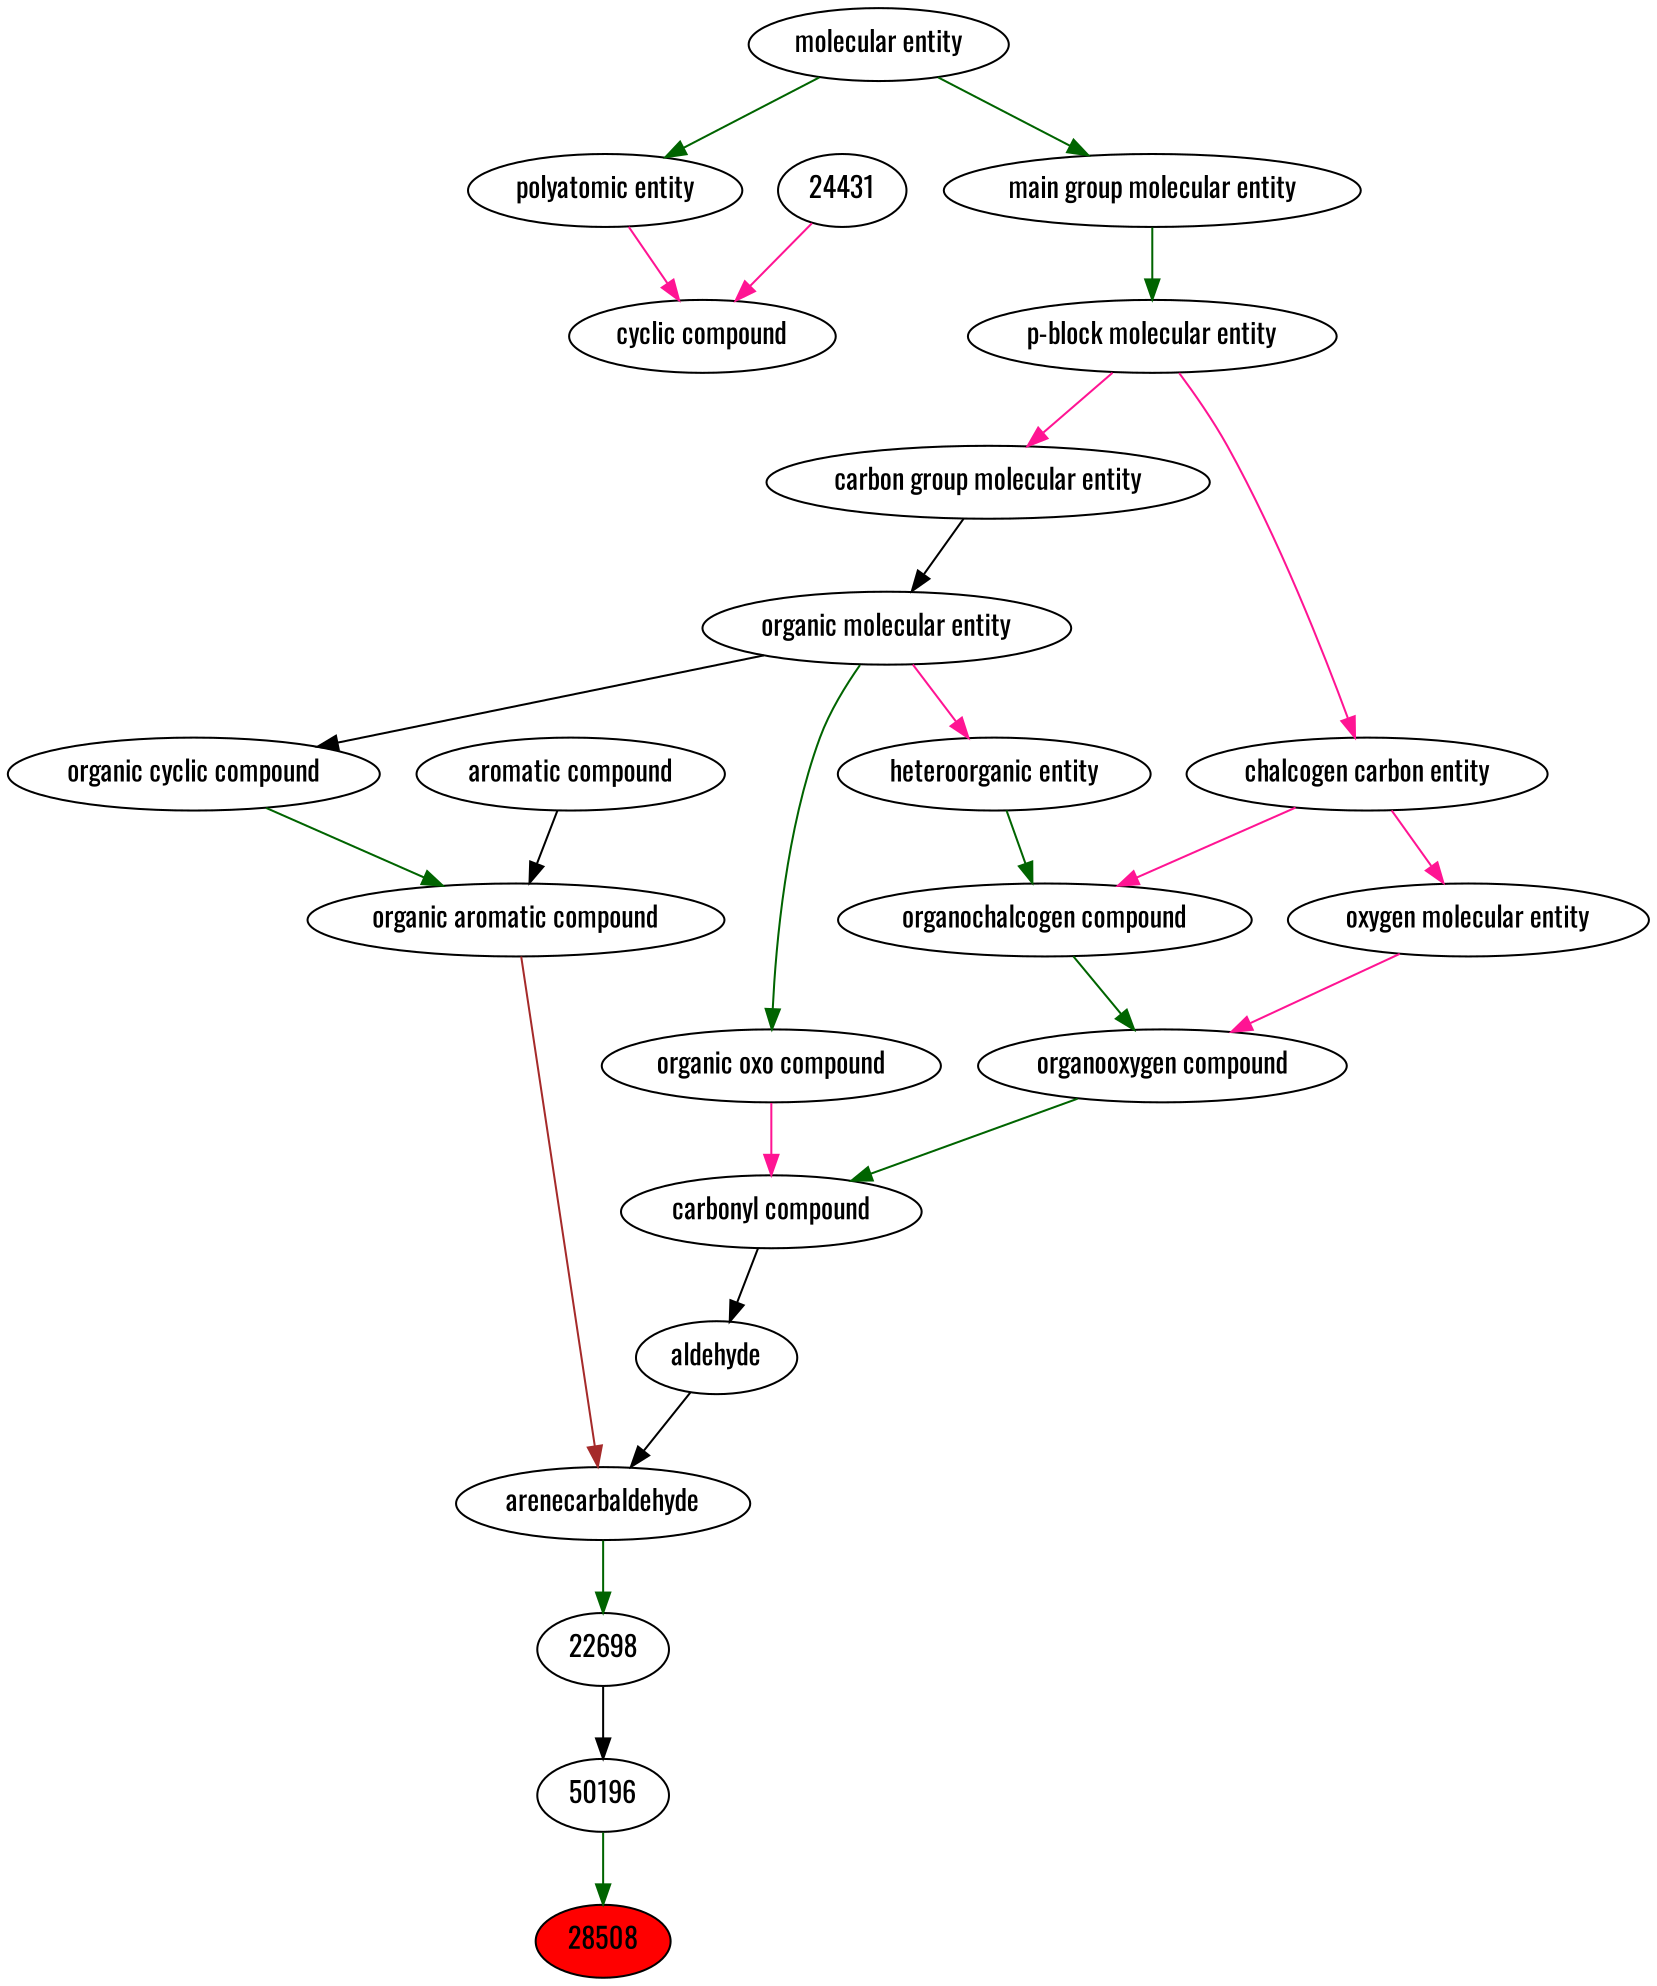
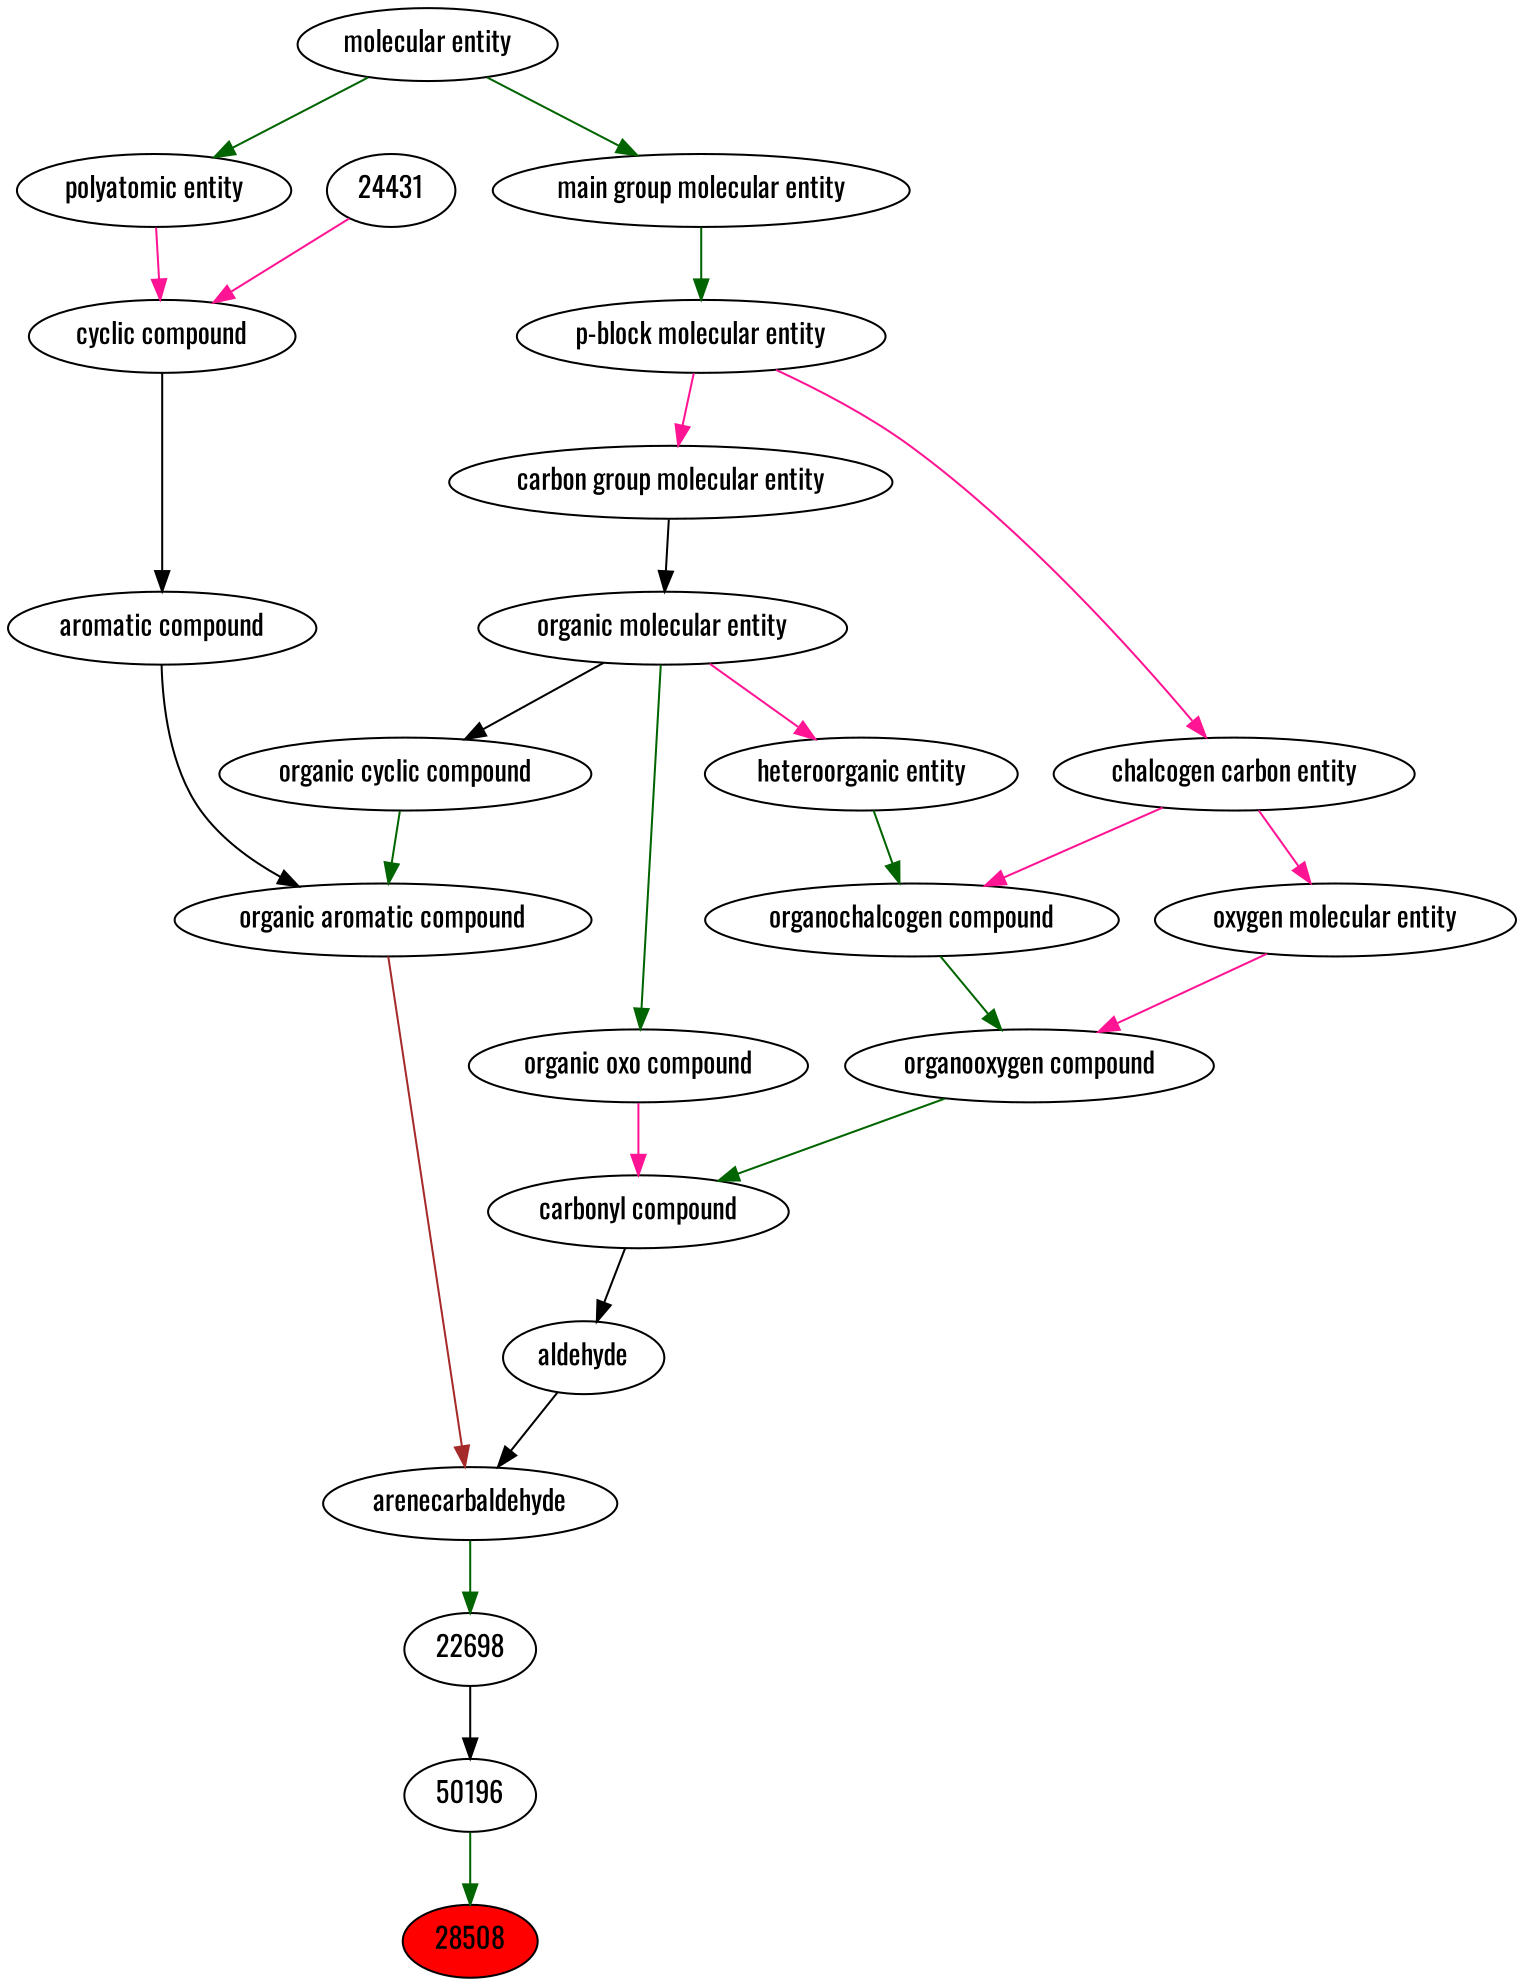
edge "cyclic compound" -> "aromatic compound": added
